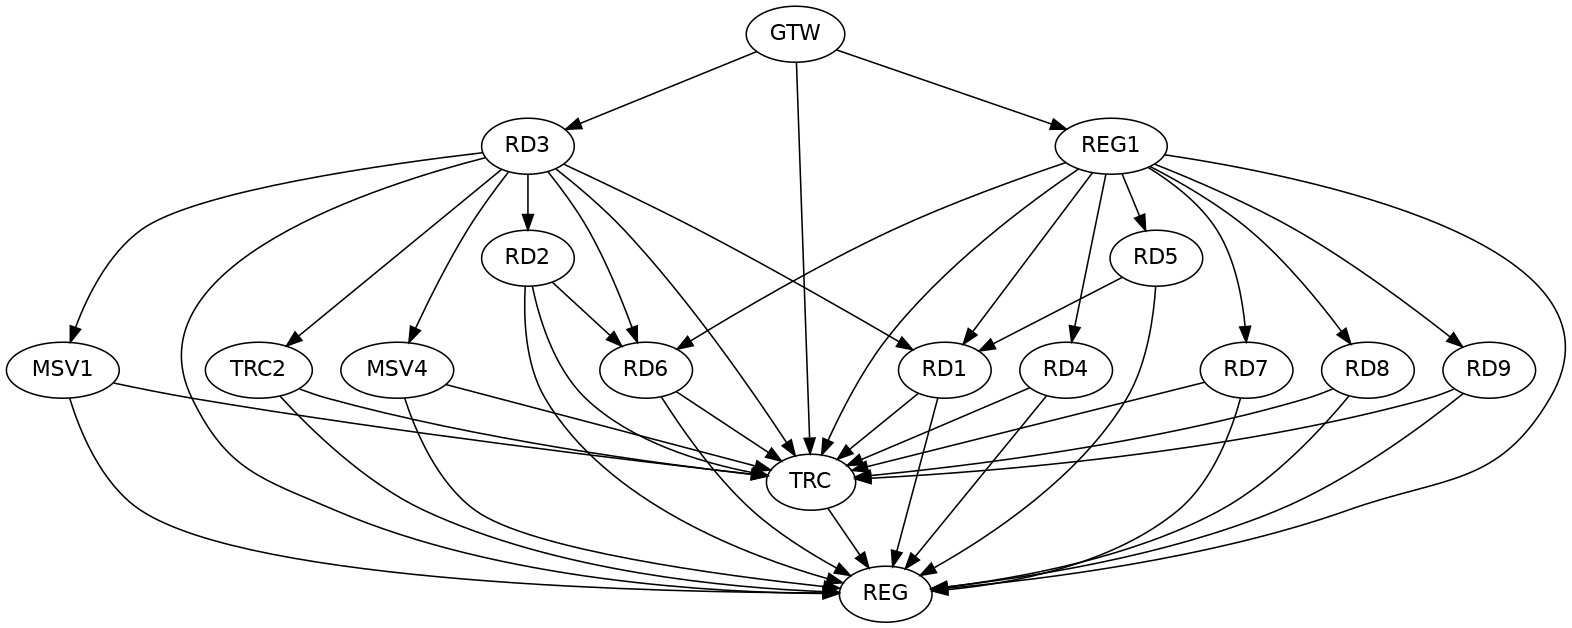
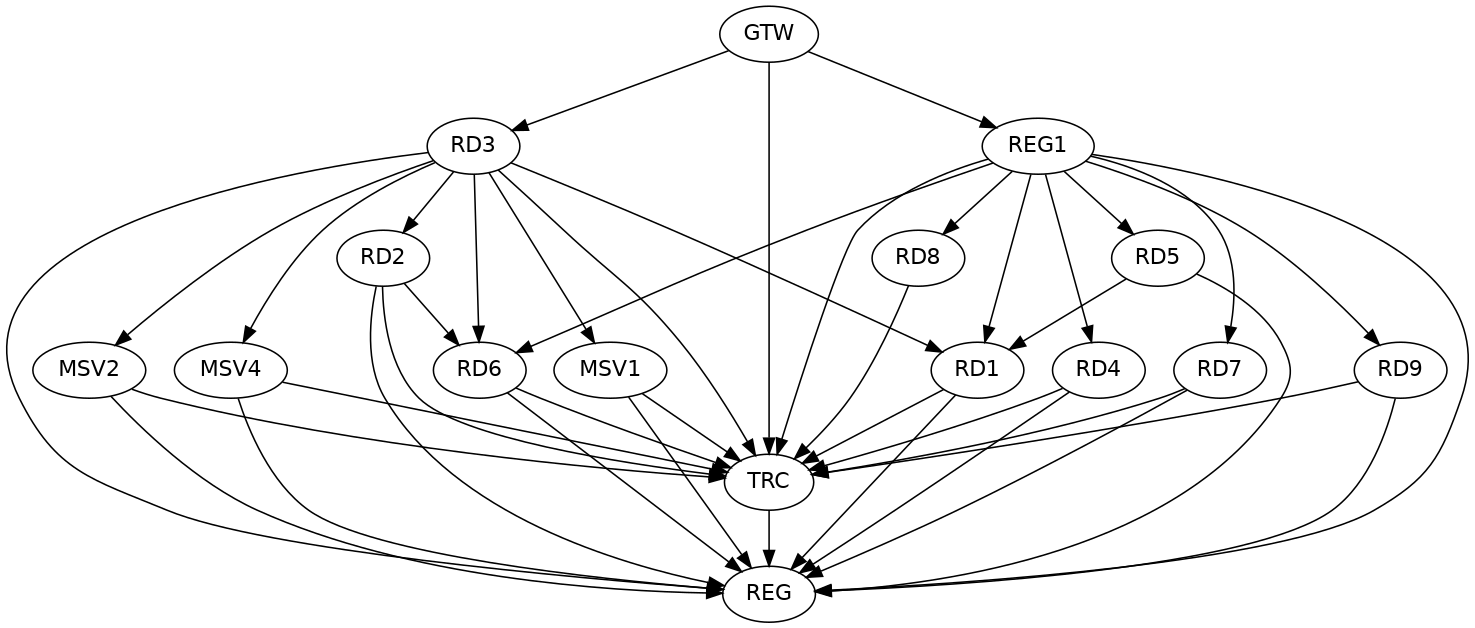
node "TRC2": label "TRC2" -> "MSV2"
edge "RD8" -> "REG": removed
